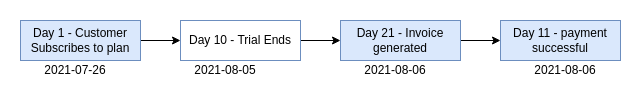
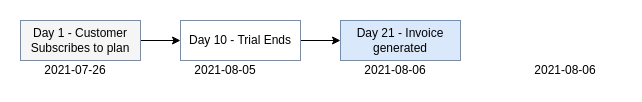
node "Day 1 - Customer Subscribes to plan": fillcolor #dae8fc -> #f5f5f5
edge "Day 21 - Invoice generated" -> "Day 11 - payment successful": removed
node "Day 11 - payment successful": removed
